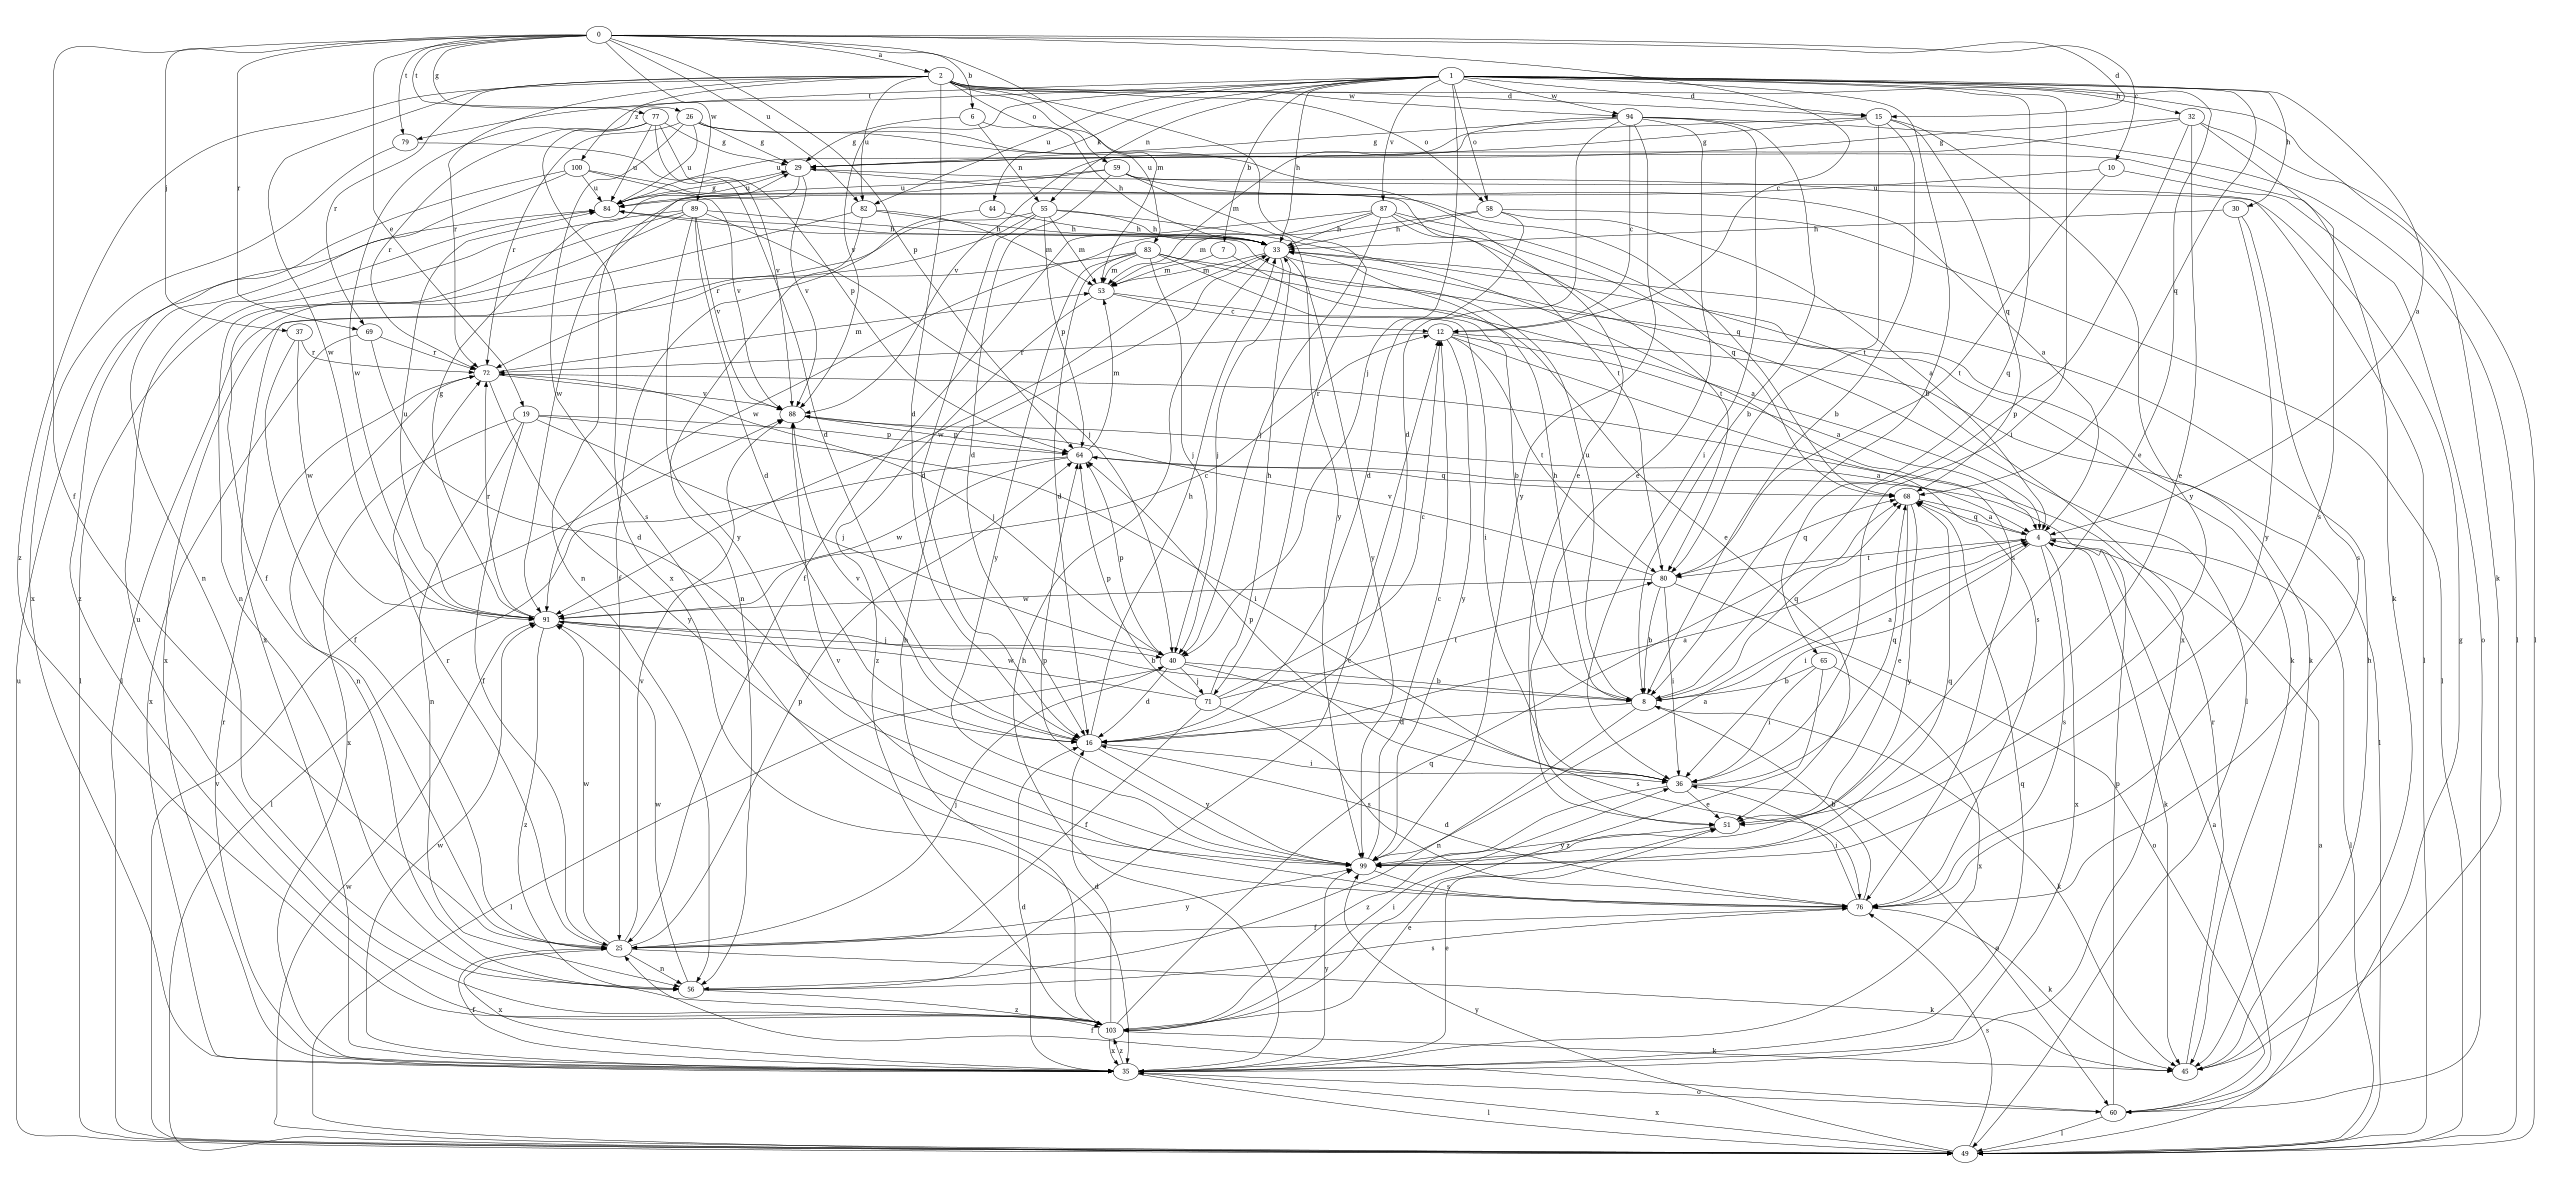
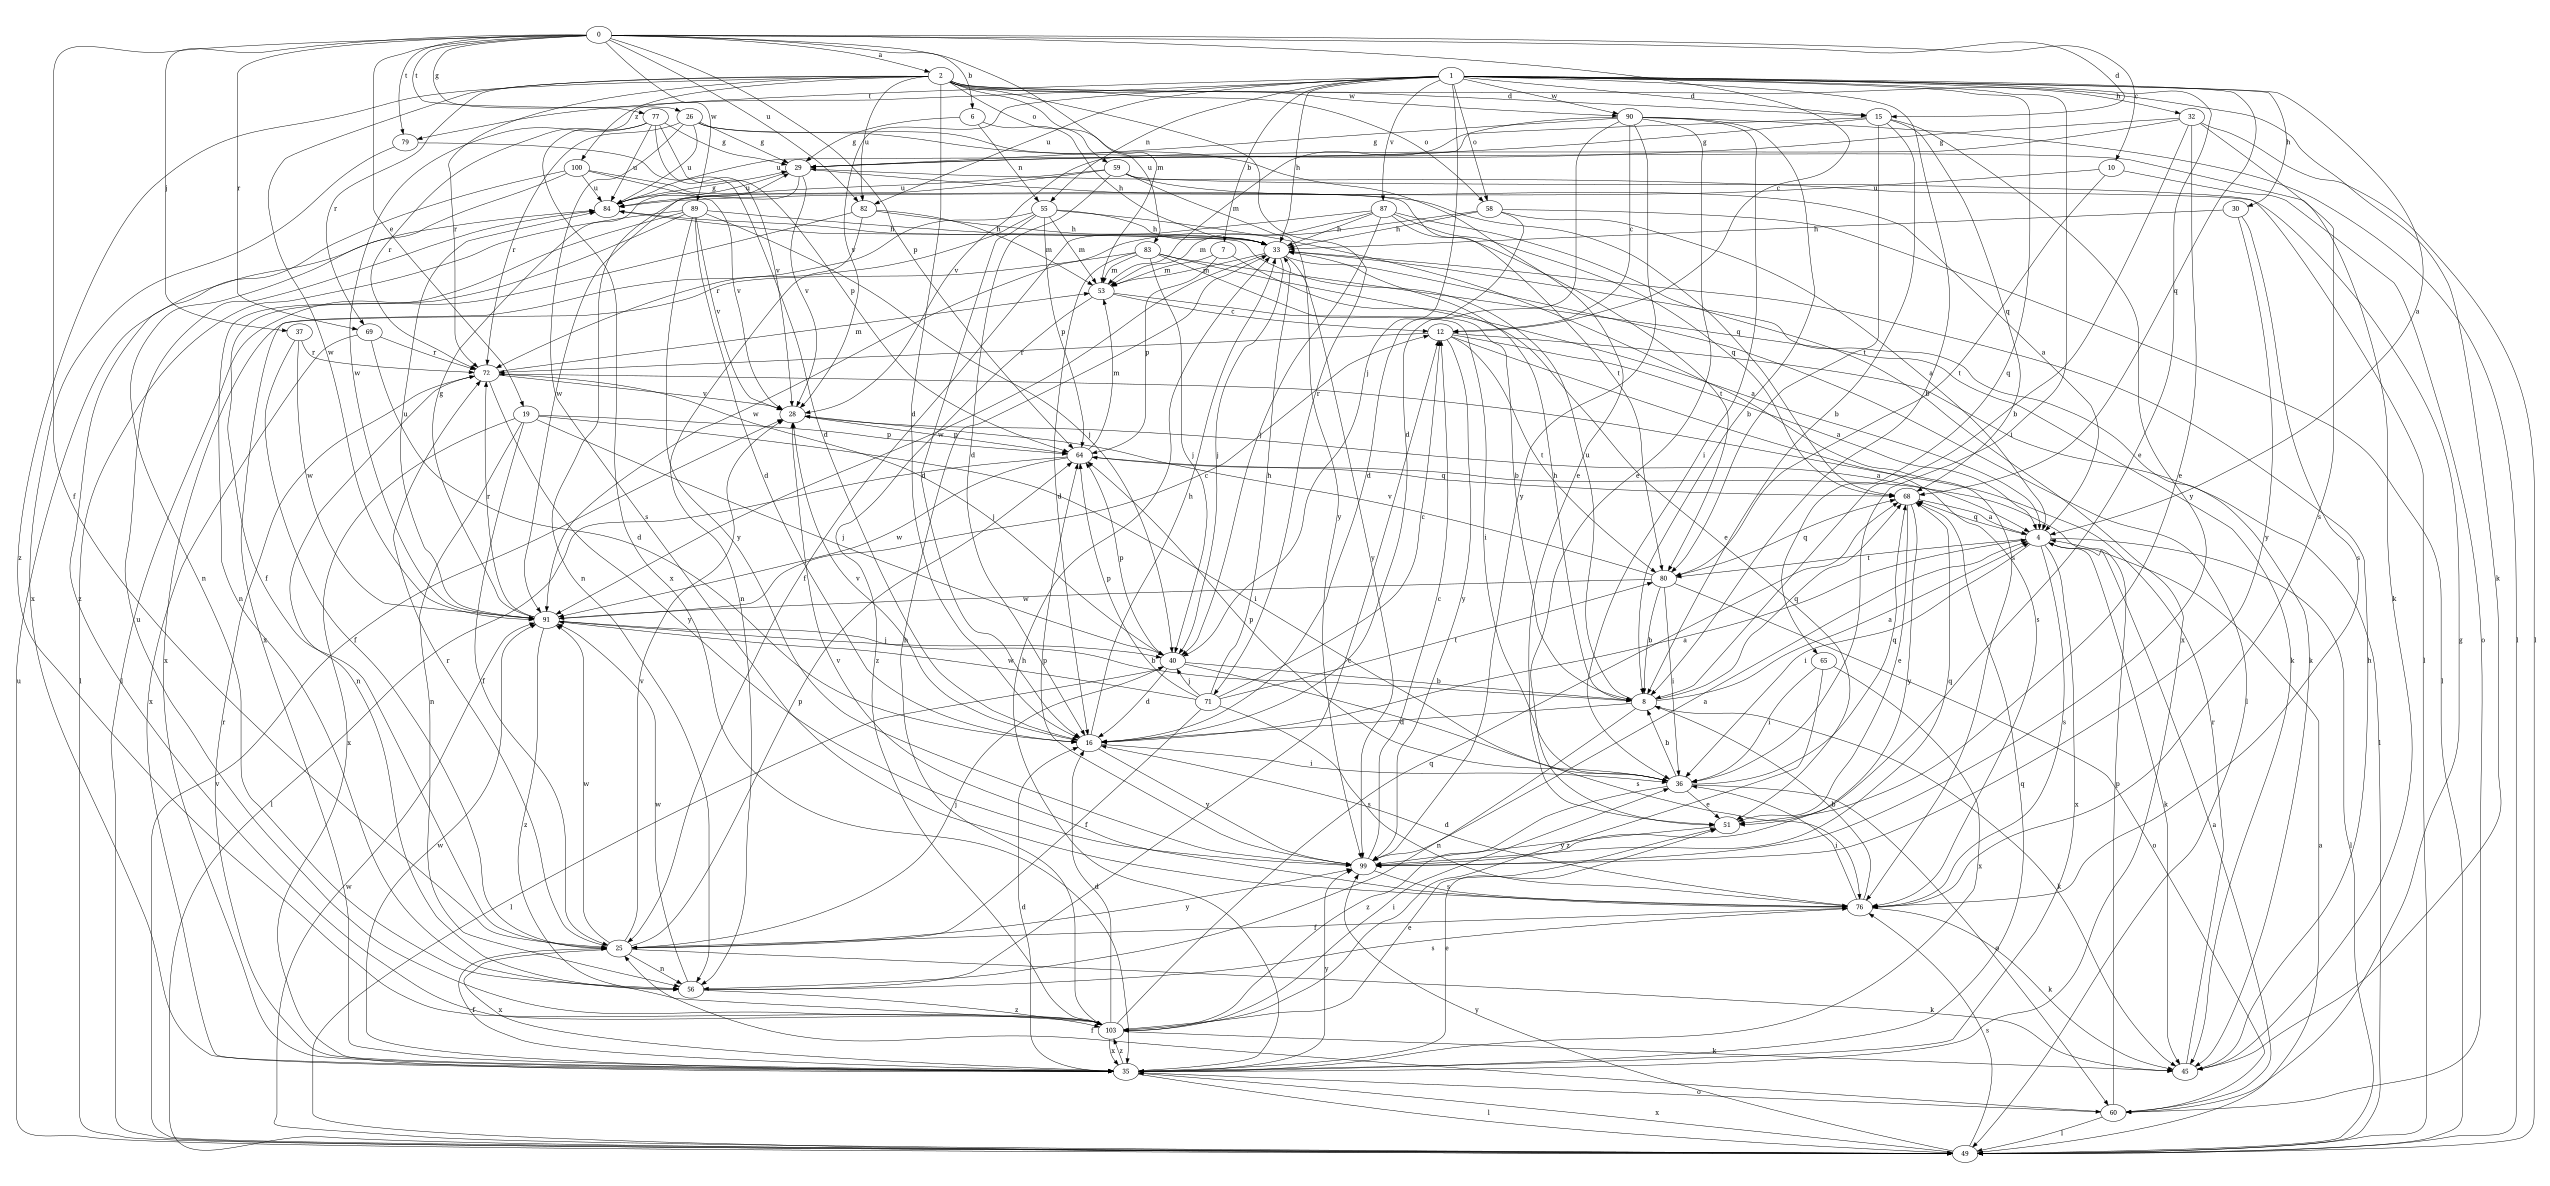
node "94": label "94" -> "90"
node "44": removed
edge "7" -> "64": added, label "p"
node "88": label "88" -> "28"
edge "32" -> "8": label "p" -> "b"
edge "83" -> "99": removed, label "y"
edge "40" -> "71": reversed
edge "65" -> "8": now "36" -> "8"
